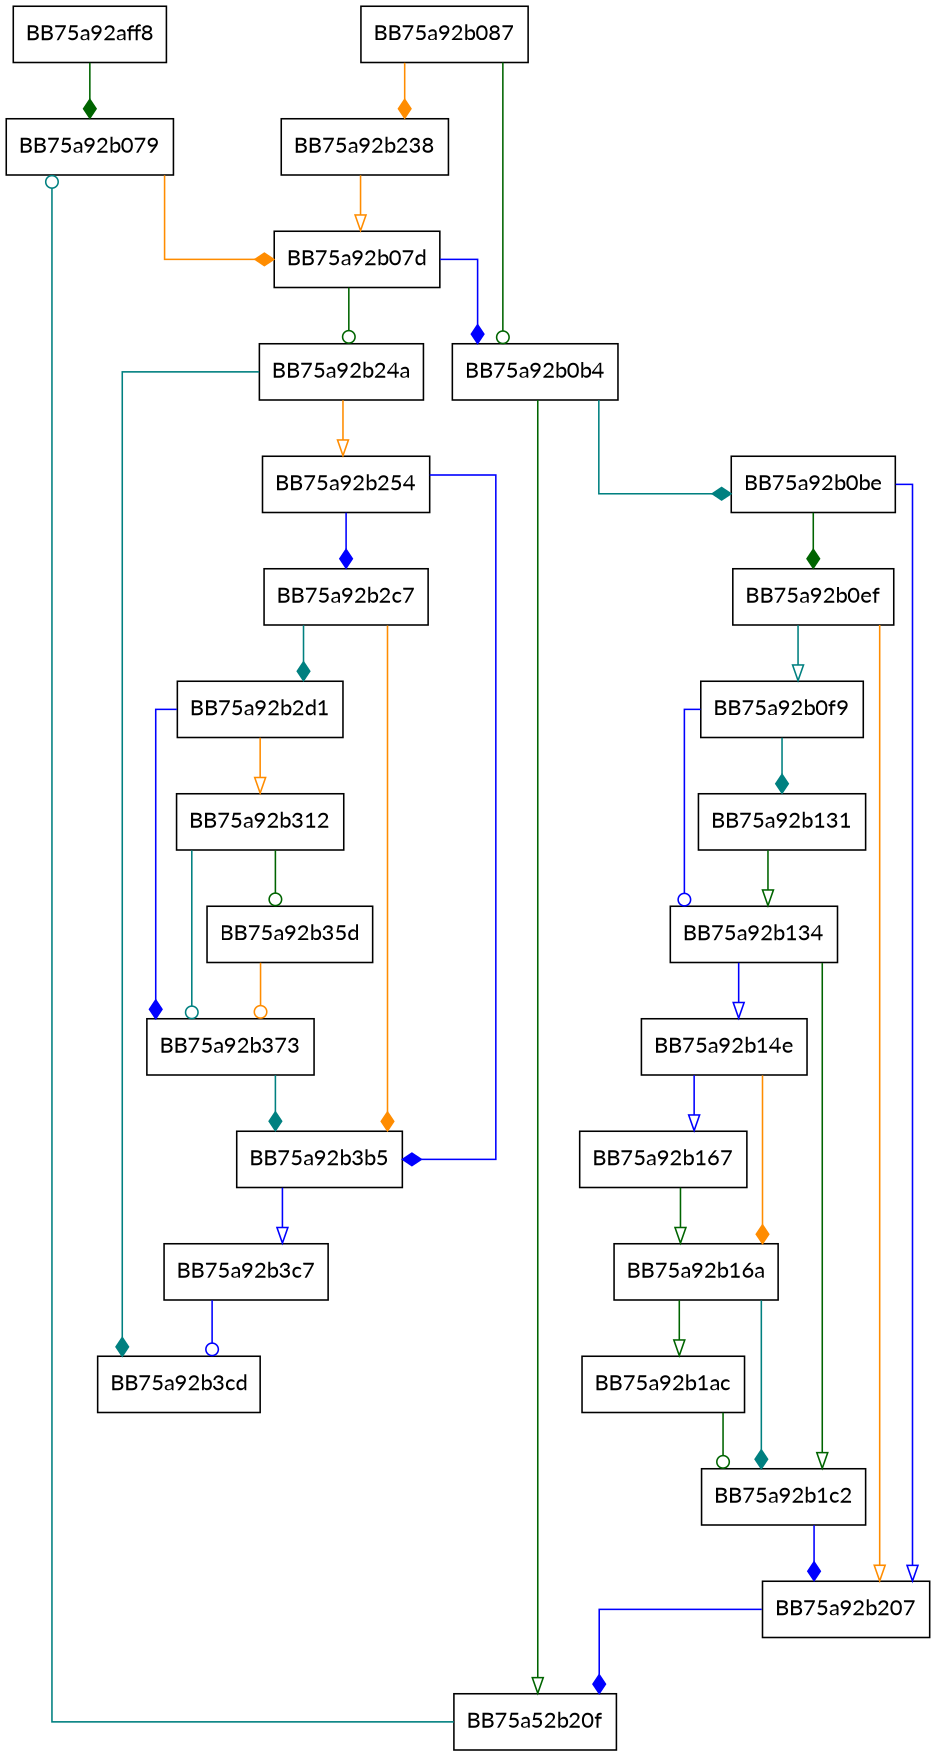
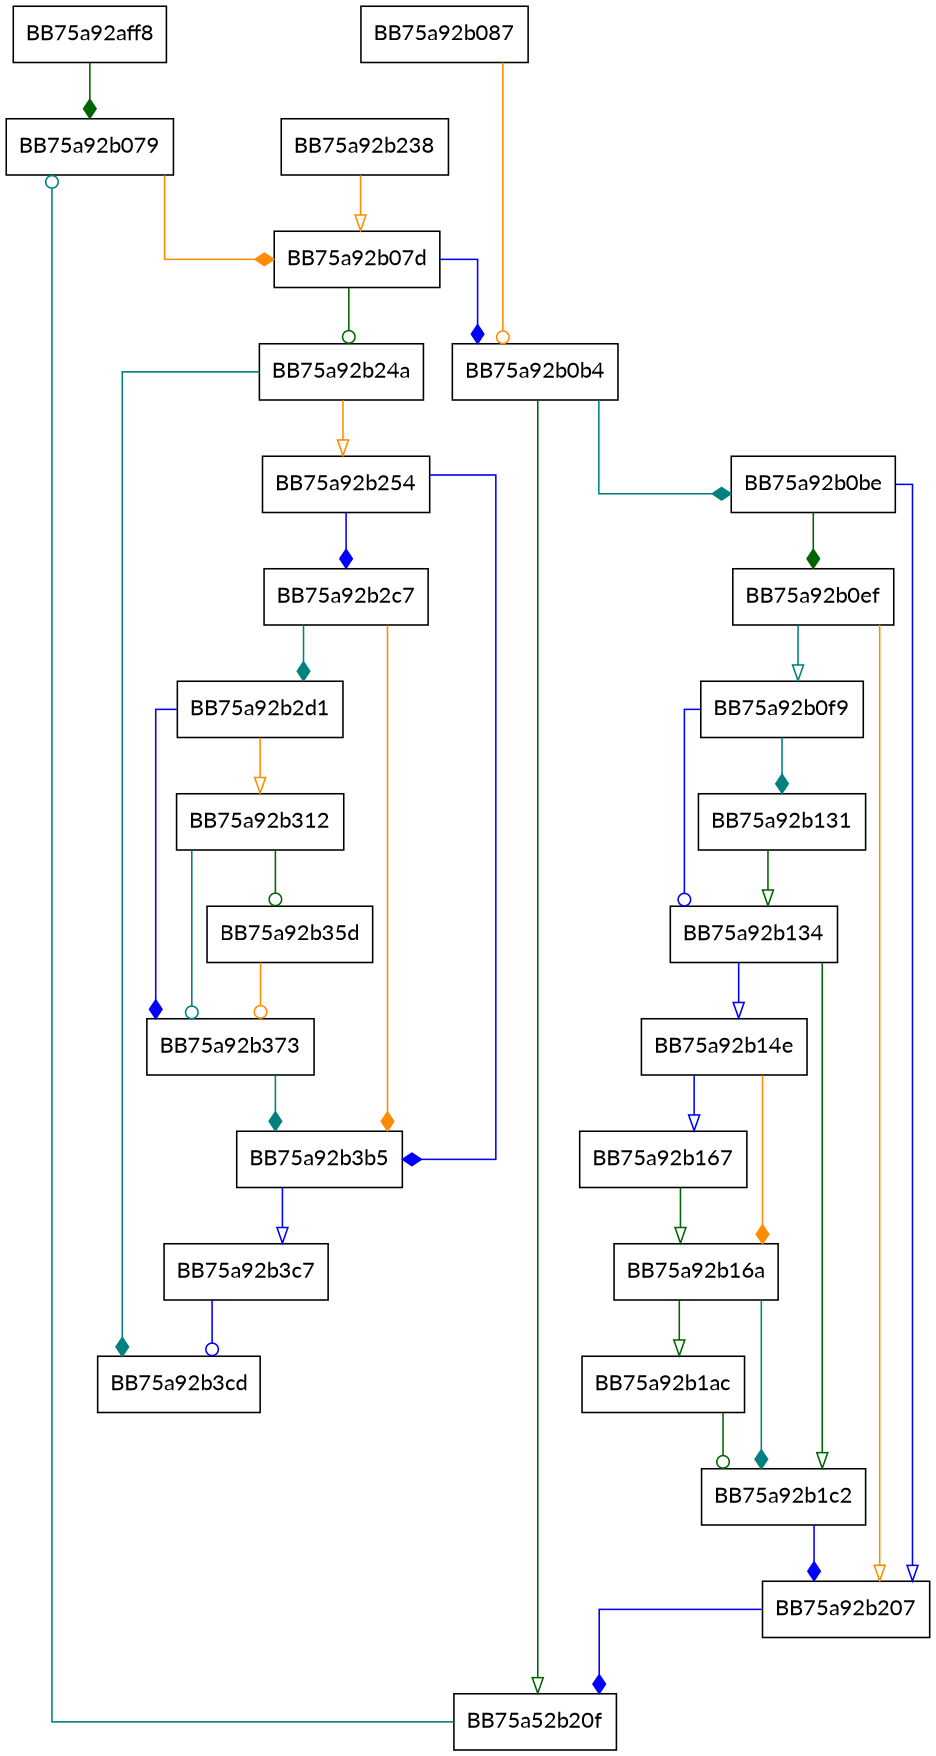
edge "BB75a92b087" -> "BB75a92b238": removed
edge "BB75a92b087" -> "BB75a92b0b4": color darkgreen -> darkorange
